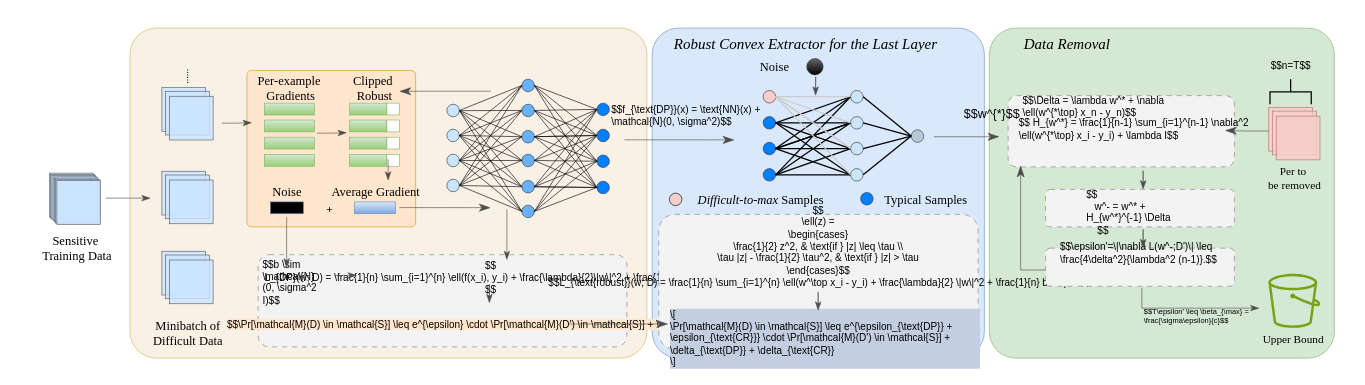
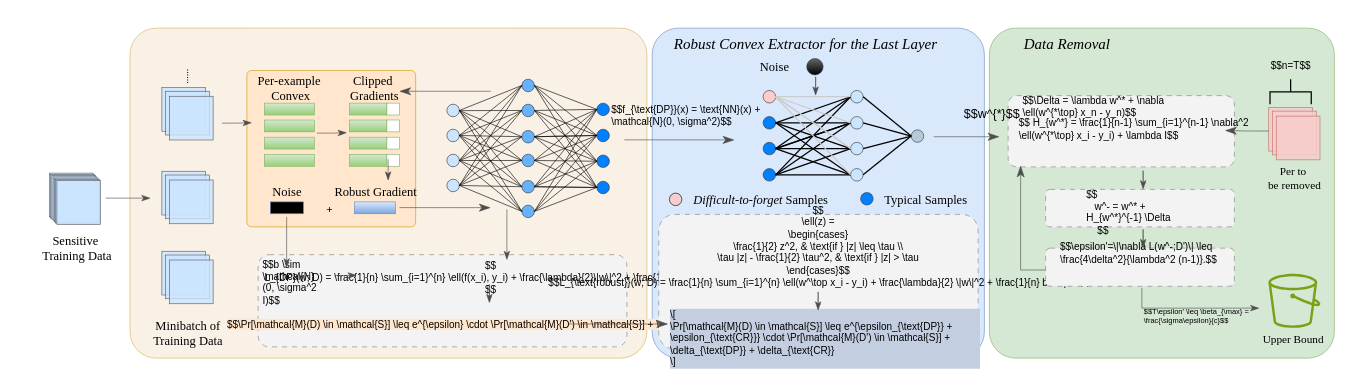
node "Per-example Gradients": label "Per-example Gradients" -> "Per-example Convex"
node "Clipped Robust": label "Clipped Robust" -> "Clipped Gradients"
node "Average Gradient": label "Average Gradient" -> "Robust Gradient"
node "Difficult-to-max Samples": label "Difficult-to-max Samples" -> "Difficult-to-forget Samples"
node "Minibatch of Difficult Data": label "Minibatch of Difficult Data" -> "Minibatch of Training Data"
